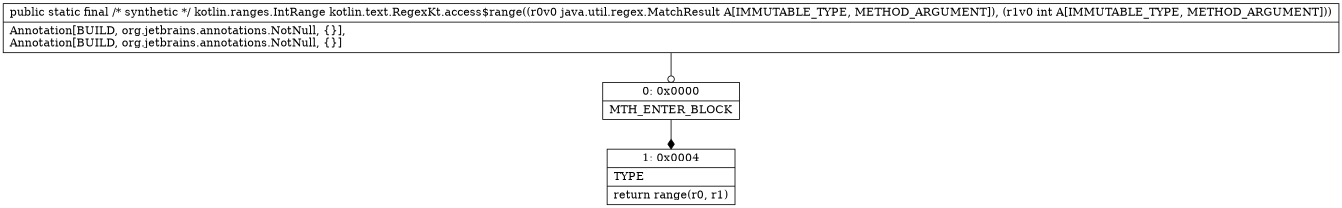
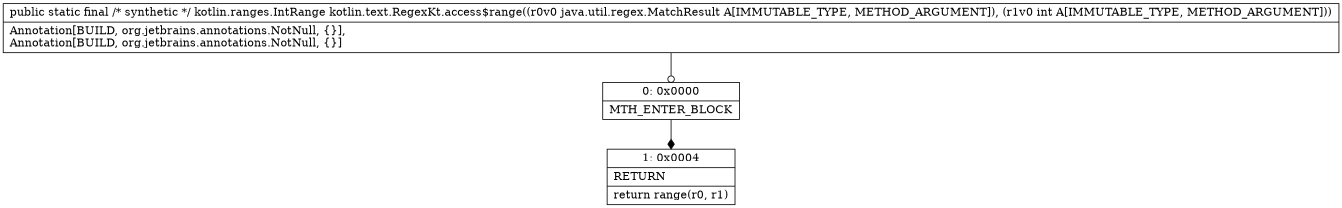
node "1: 0x0004": text "TYPE" -> "RETURN"
